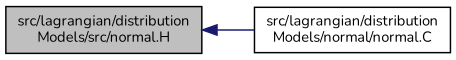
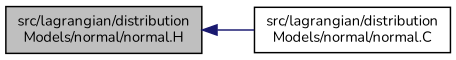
node "src/lagrangian/distribution Models/src/normal.H": label "src/lagrangian/distribution Models/src/normal.H" -> "src/lagrangian/distribution Models/normal/normal.H"
